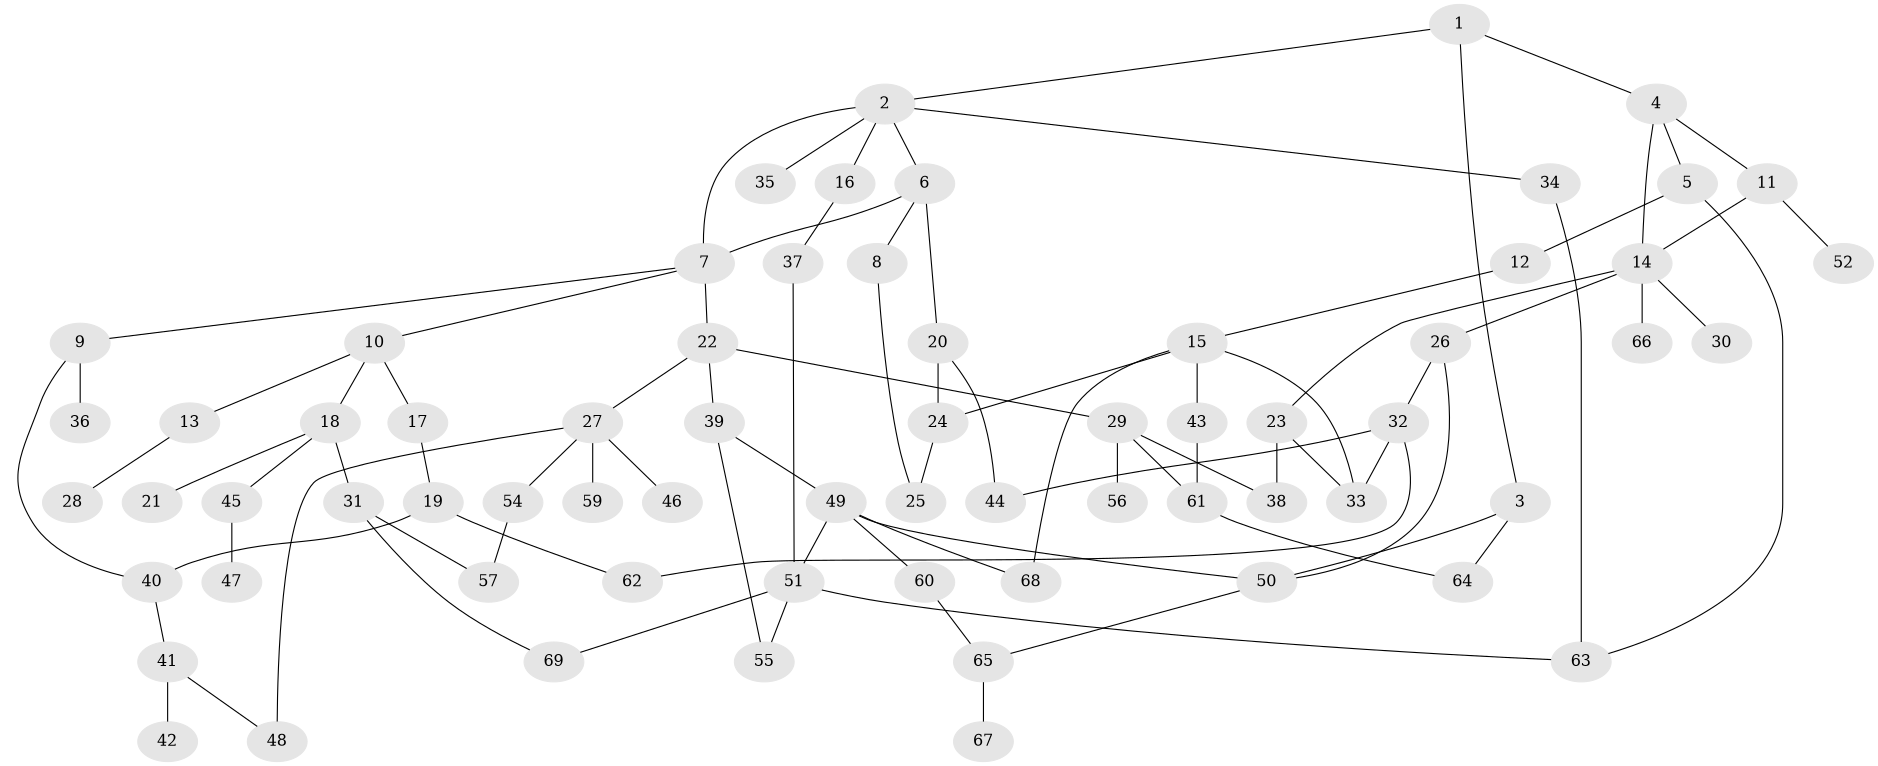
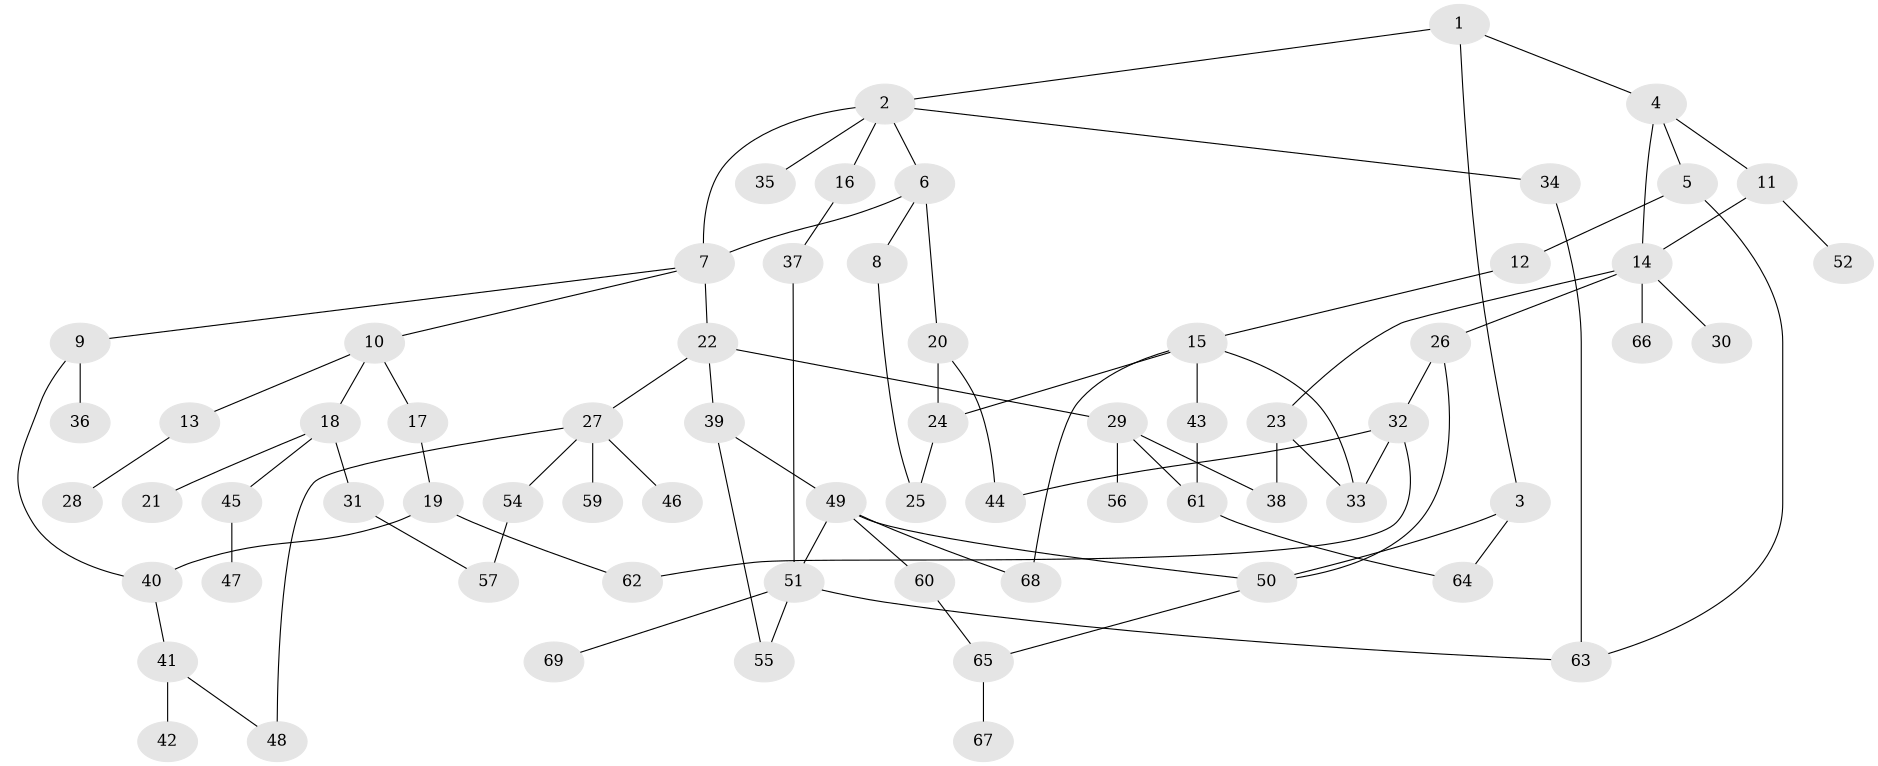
edge "31" -- "69": removed
